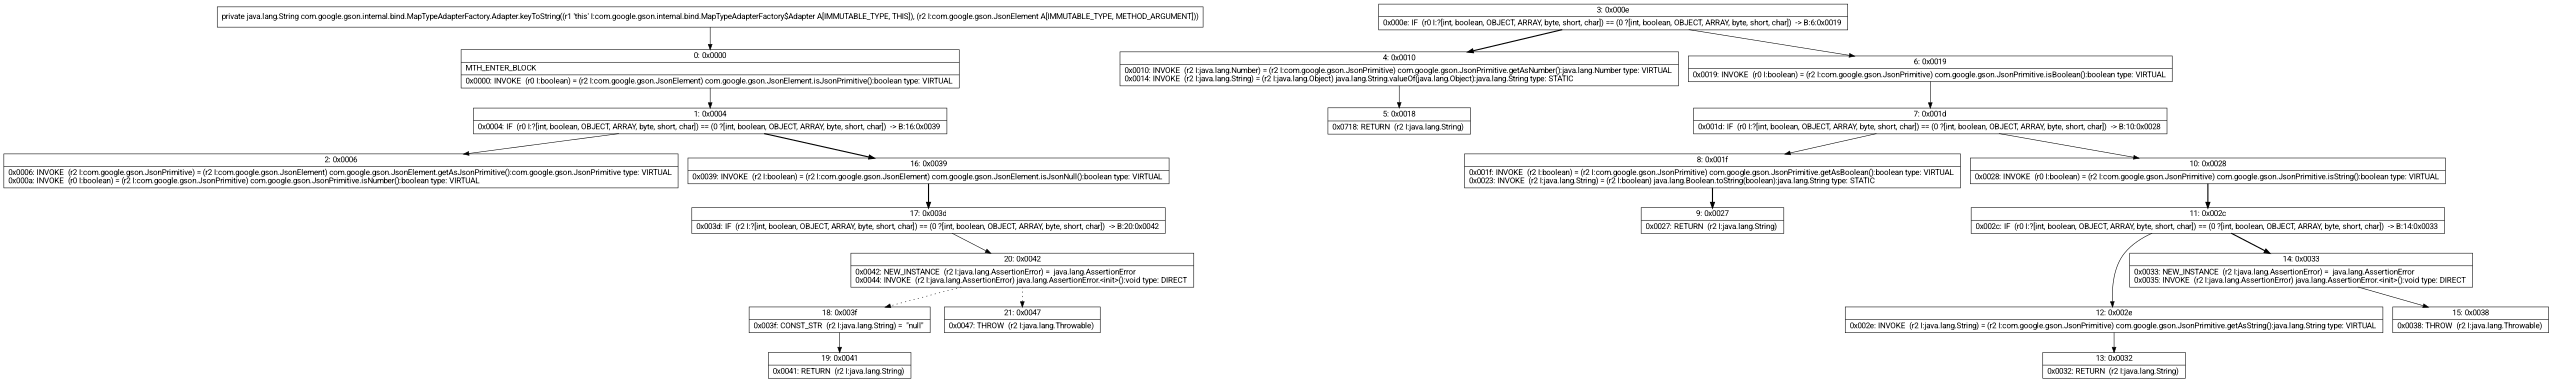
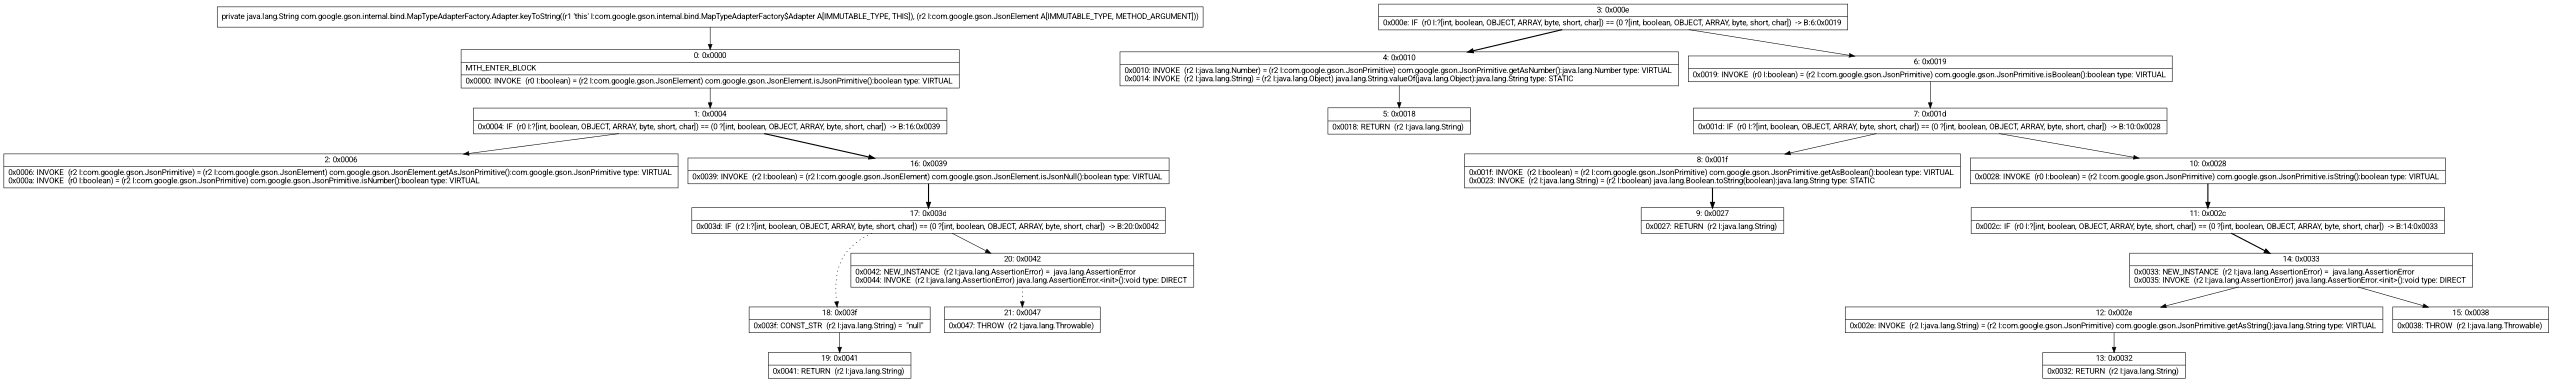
node "5: 0x0018": text "0x0718: RETURN  (r2 I:java.lang.String)" -> "0x0018: RETURN  (r2 I:java.lang.String)"
edge "11: 0x002c" -> "12: 0x002e": now "14: 0x0033" -> "12: 0x002e"
edge "20: 0x0042" -> "18: 0x003f": now "17: 0x003d" -> "18: 0x003f"
